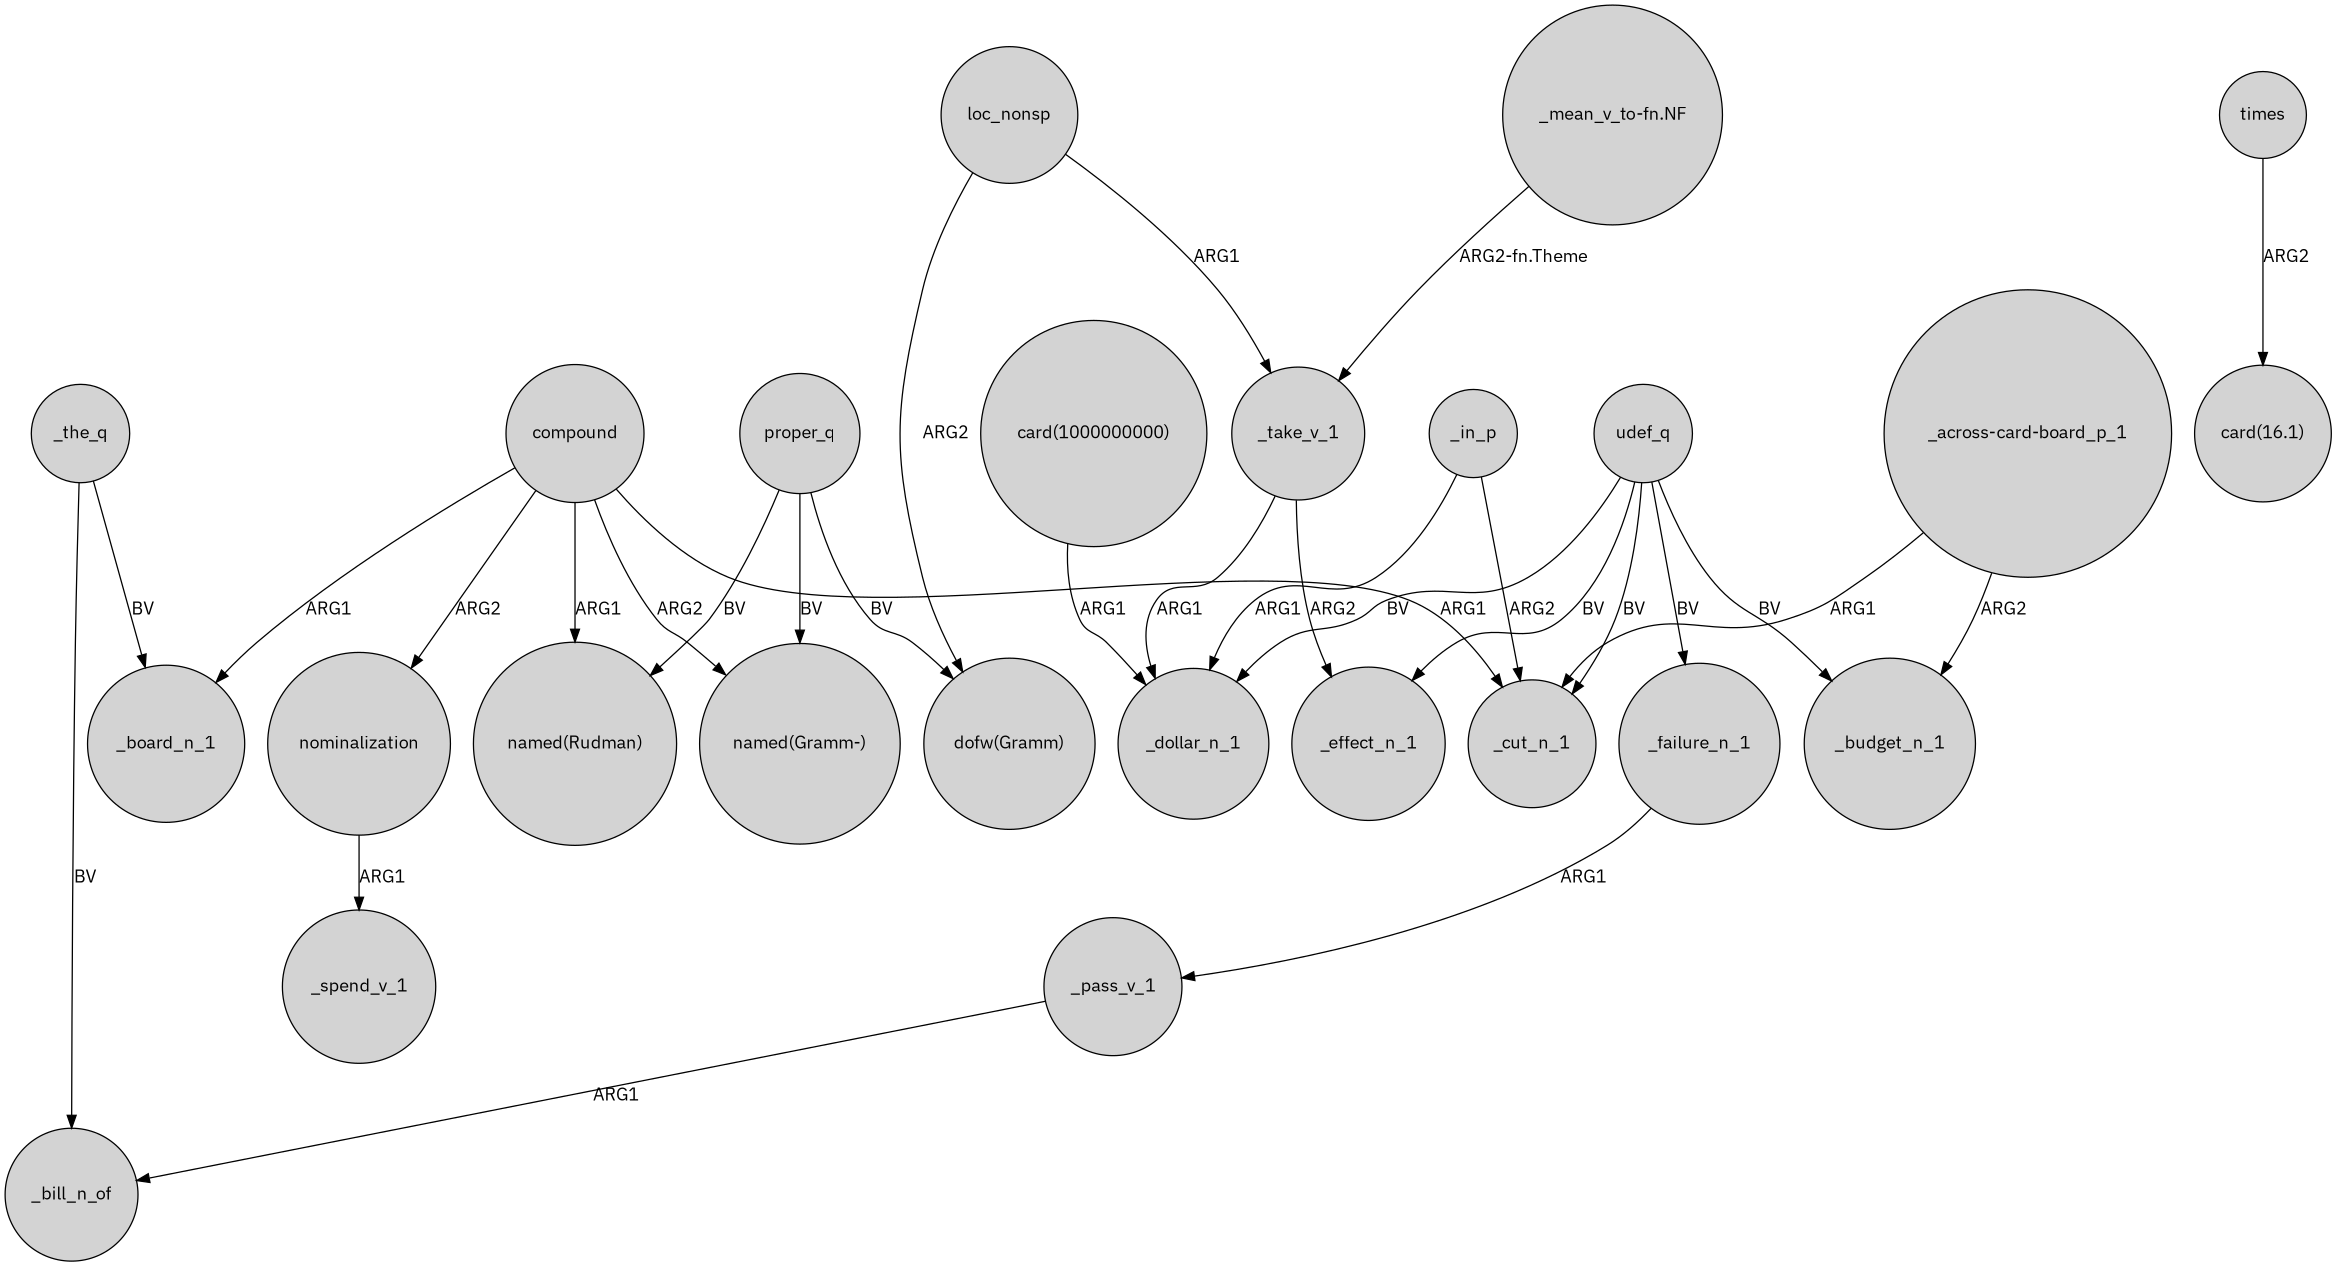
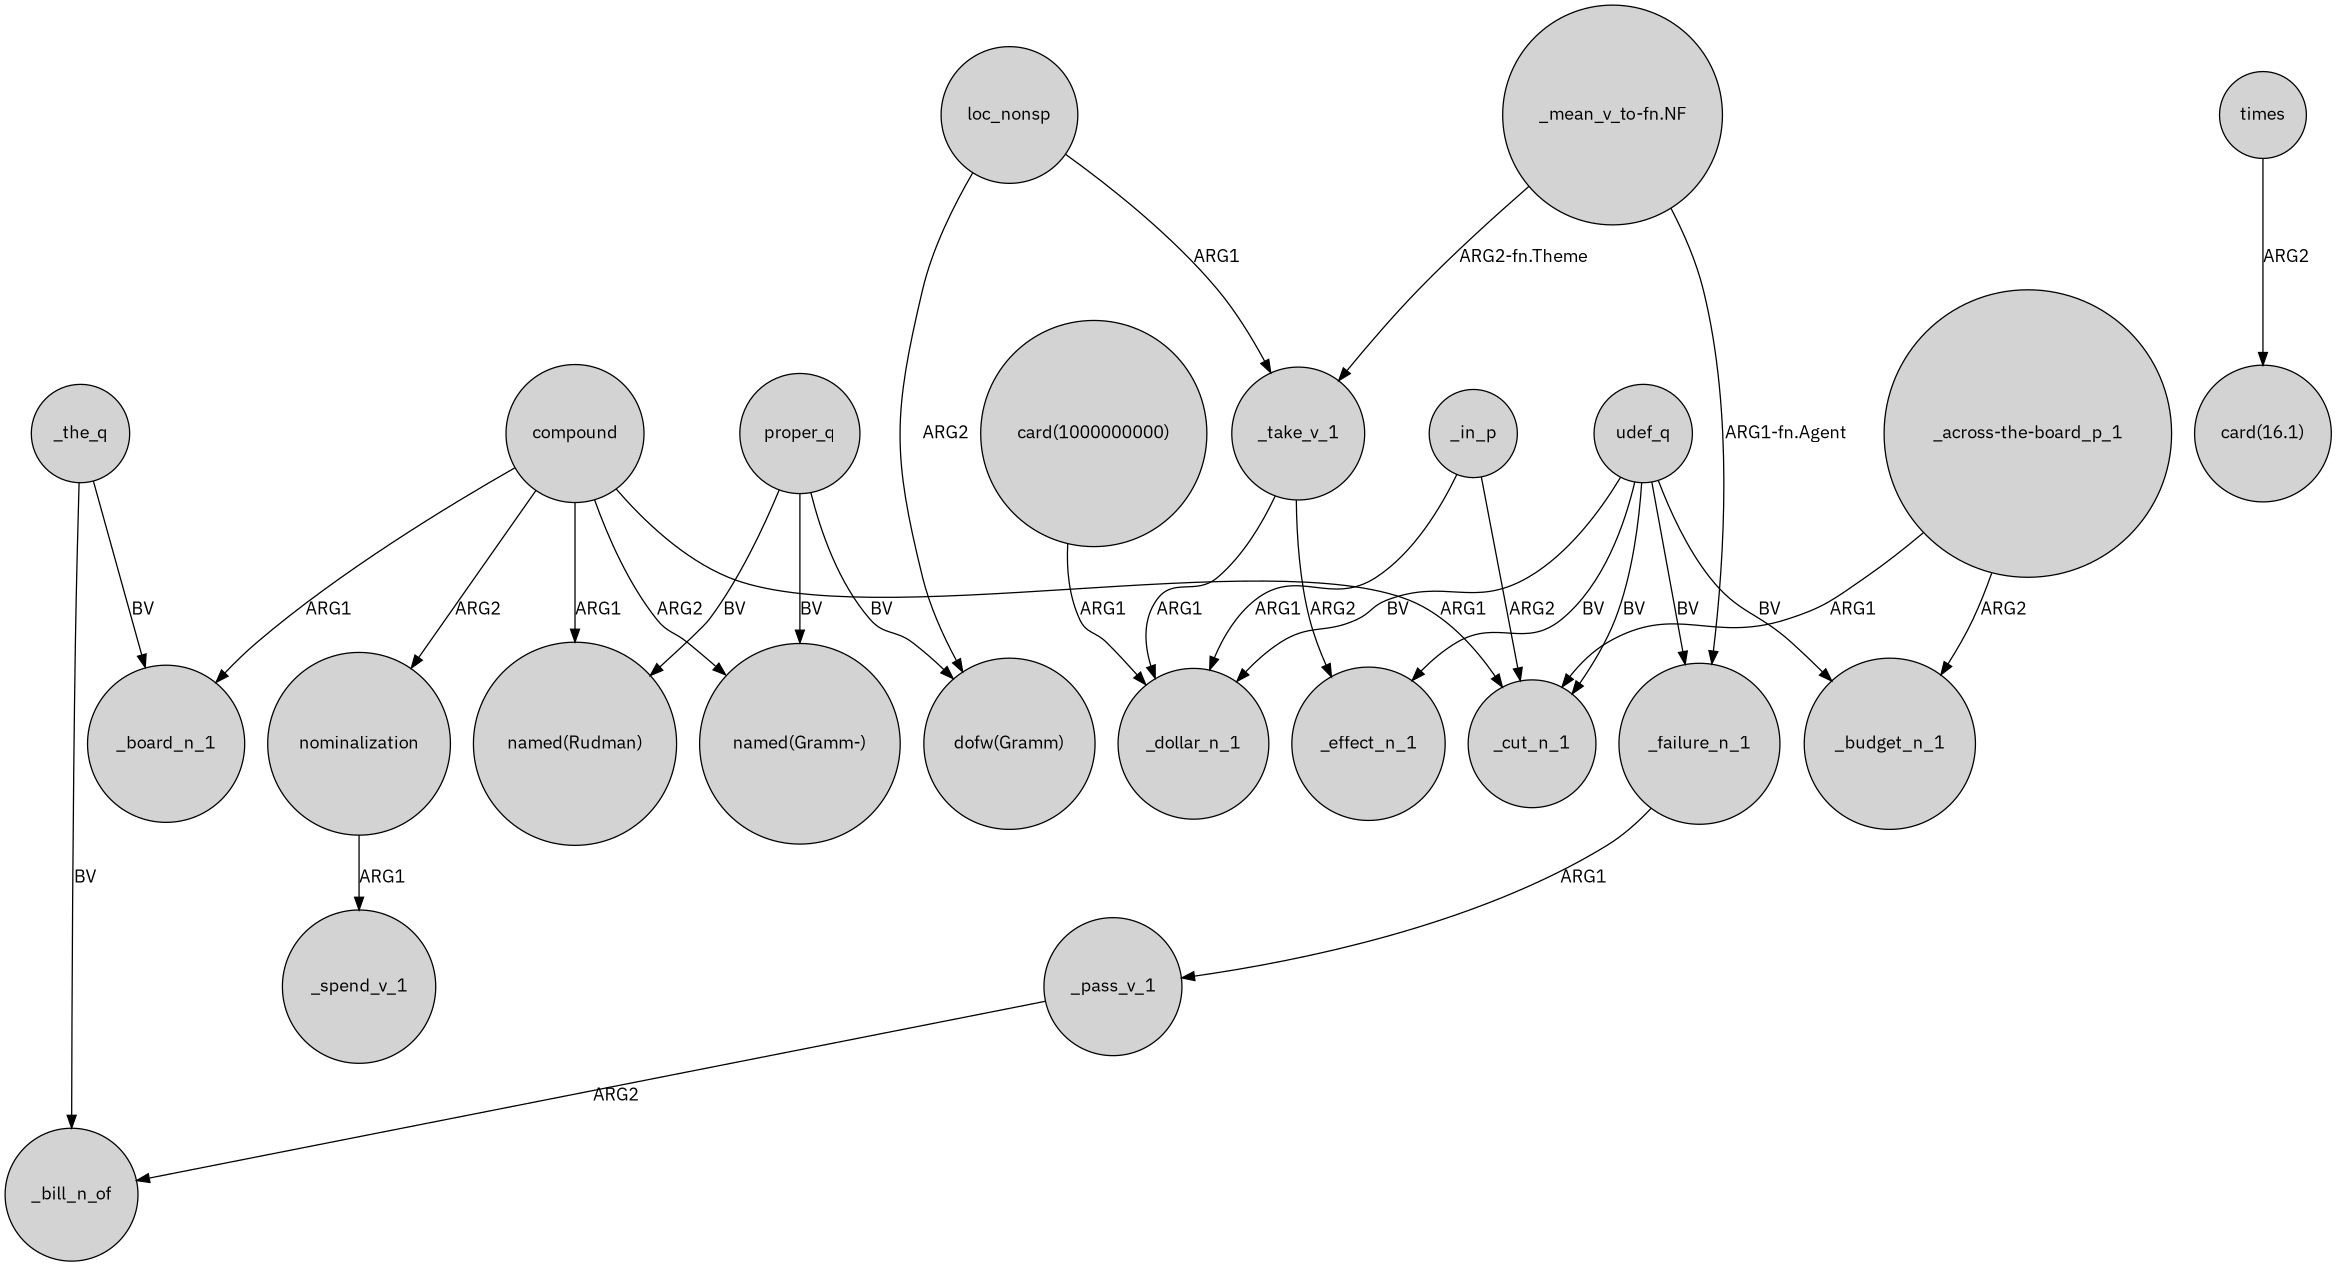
edge "_mean_v_to-fn.NF" -> "_failure_n_1": added, label "ARG1-fn.Agent"
node "_across-card-board_p_1": label "_across-card-board_p_1" -> "_across-the-board_p_1"
edge "_pass_v_1" -> "_bill_n_of": label "ARG1" -> "ARG2"
